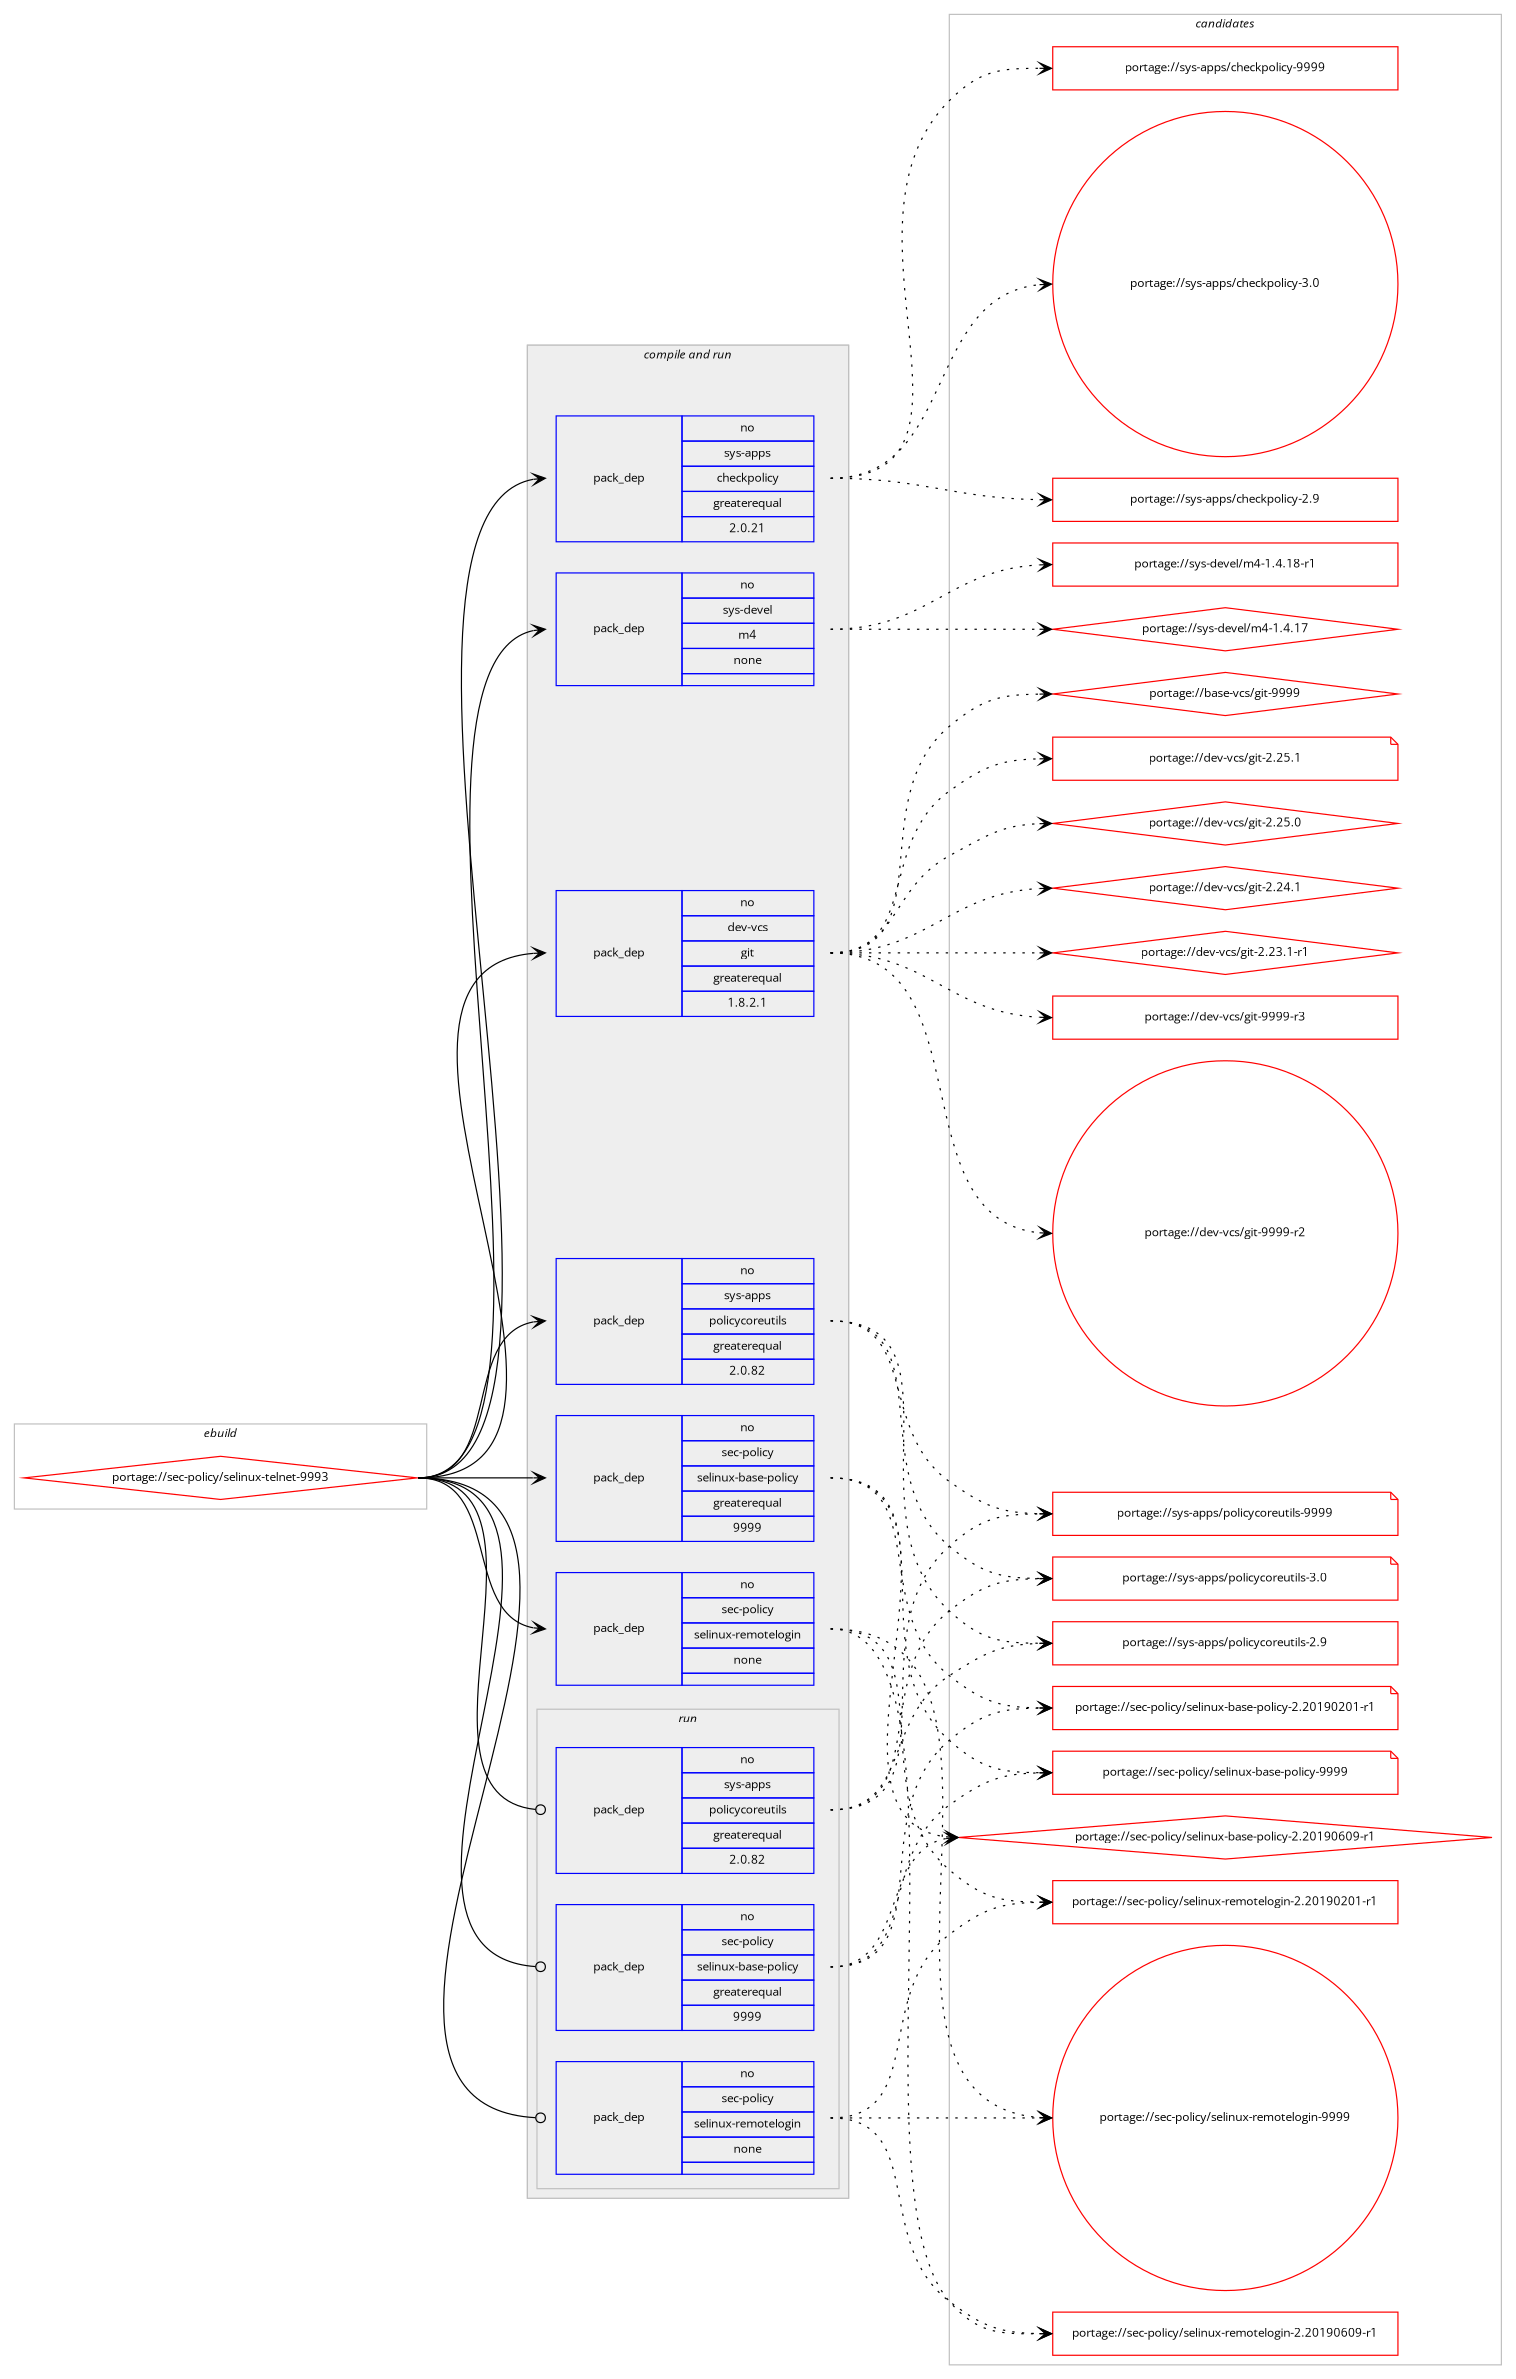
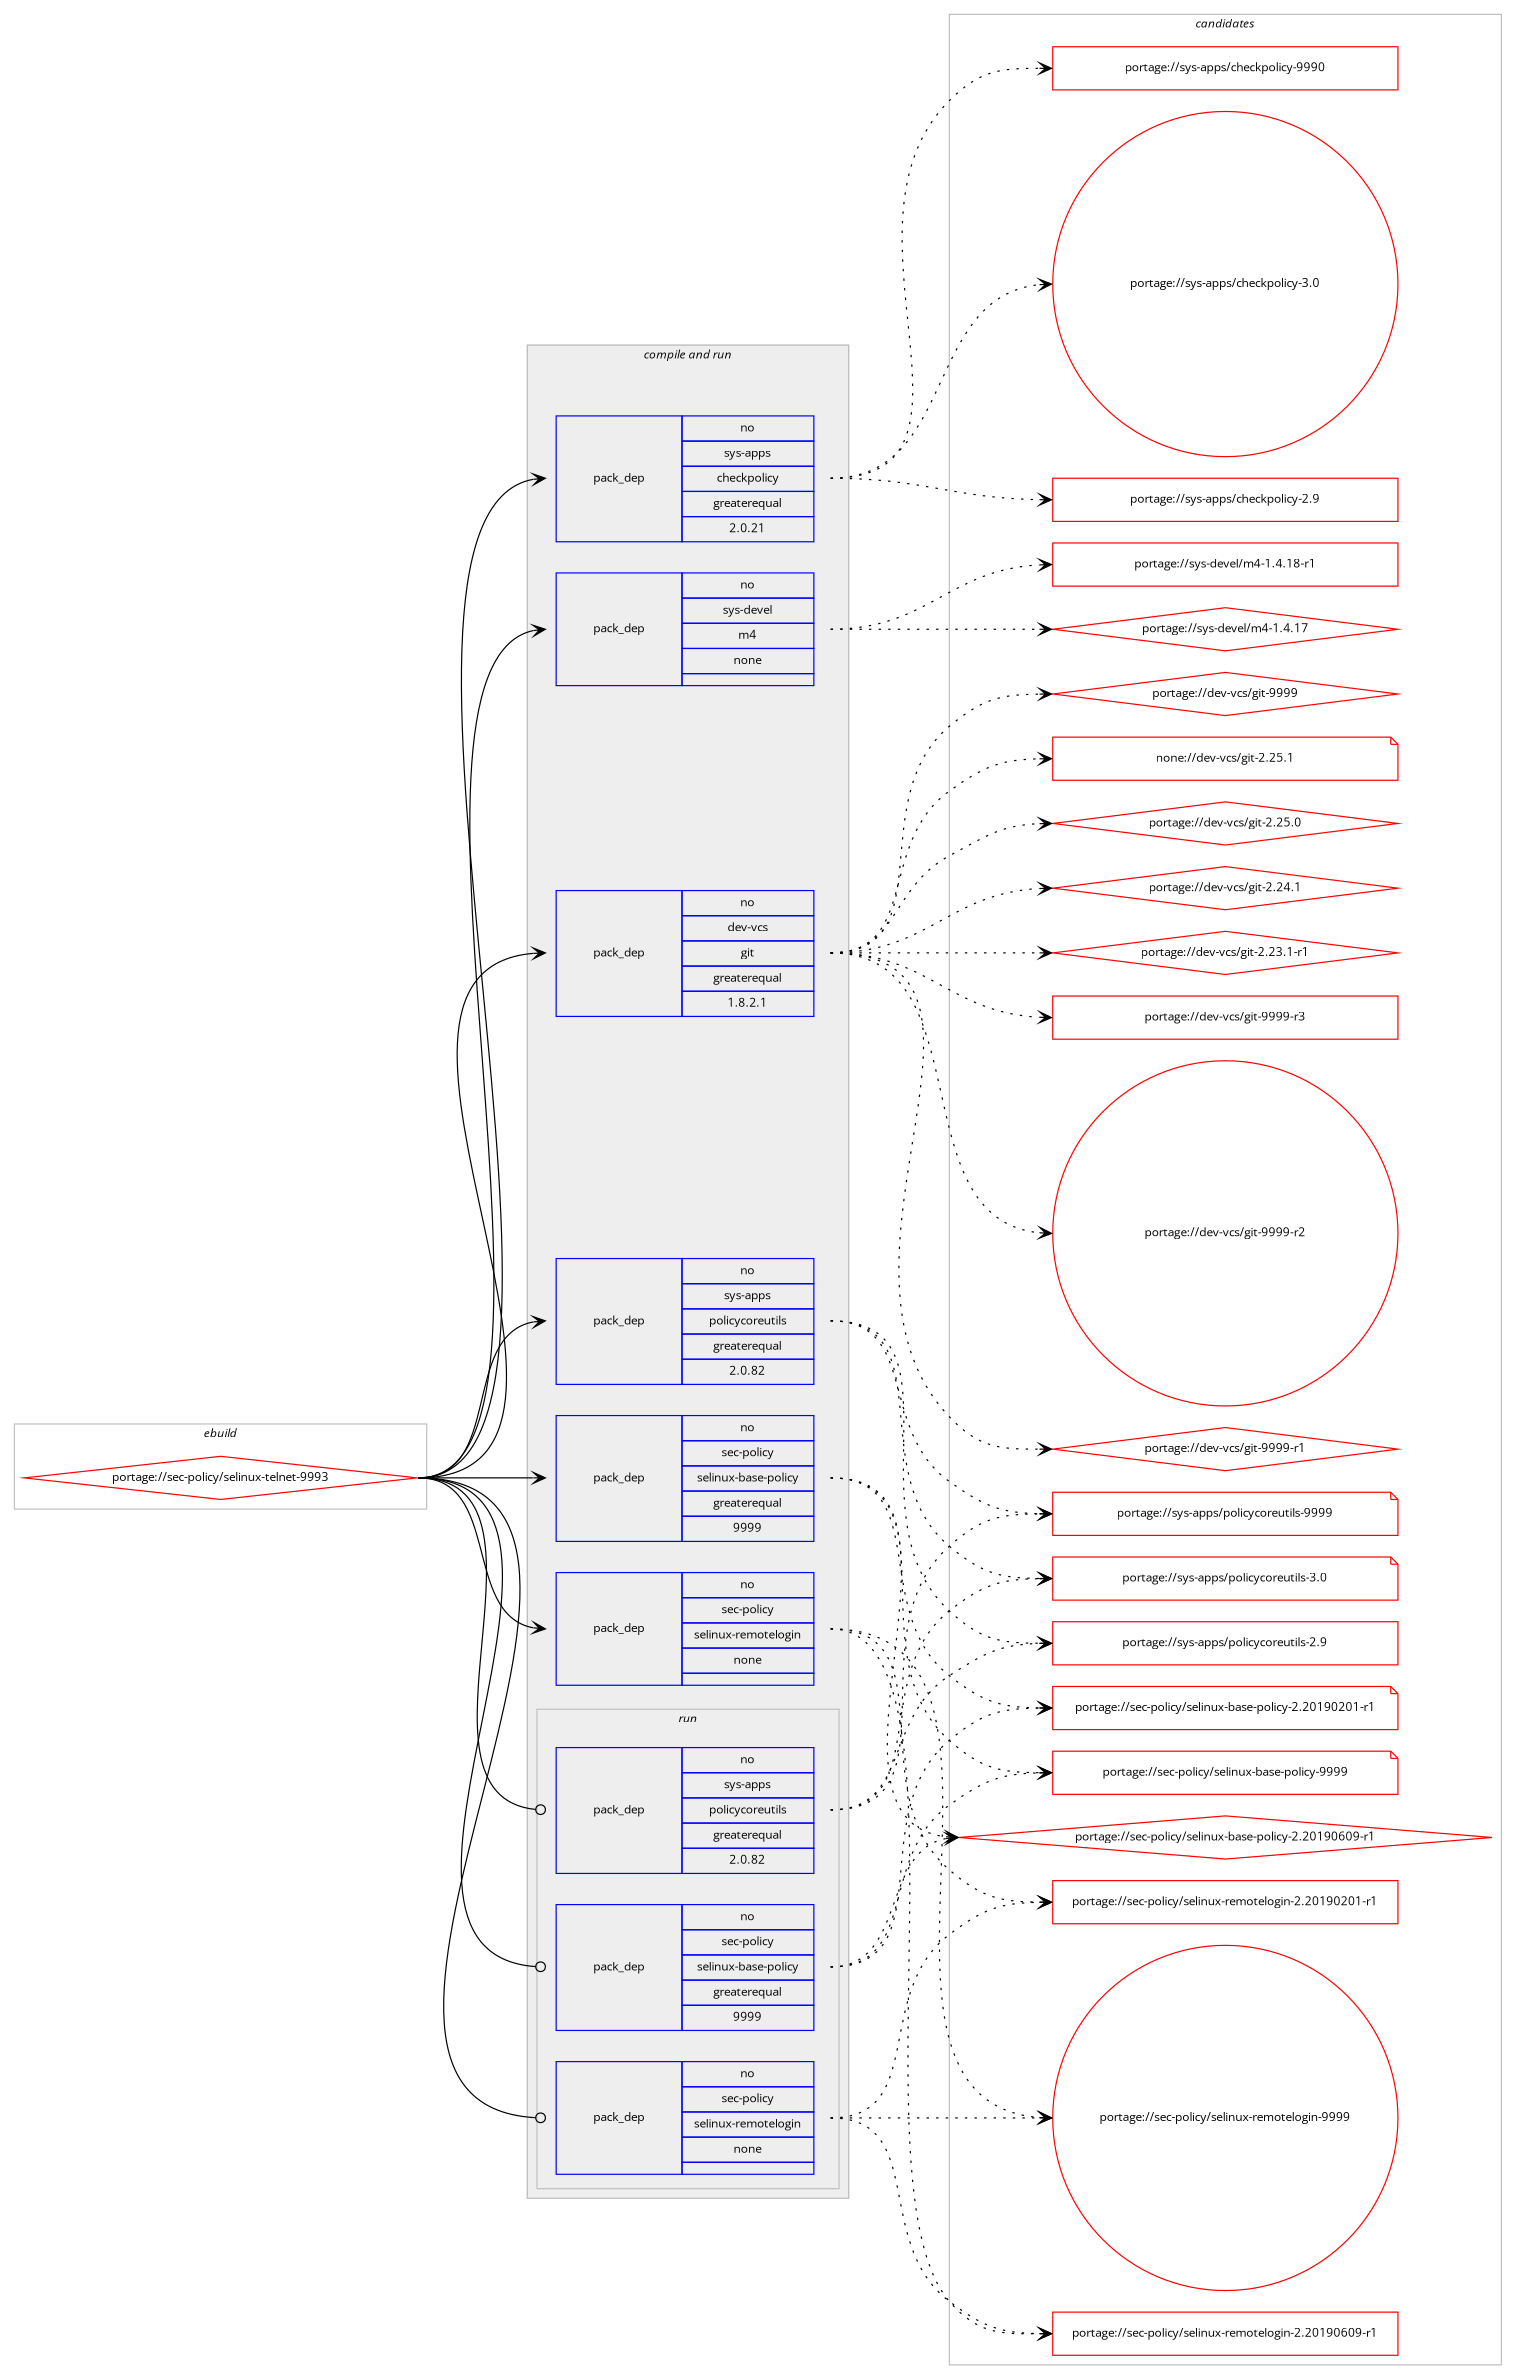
node "portage://sys-apps/checkpolicy-9999": label "portage://sys-apps/checkpolicy-9999" -> "portage://sys-apps/checkpolicy-9990"
node "portage://base-vcs/git-9999": label "portage://base-vcs/git-9999" -> "portage://dev-vcs/git-9999"
node "portage://dev-vcs/git-2.25.1": label "portage://dev-vcs/git-2.25.1" -> "none://dev-vcs/git-2.25.1"
node "portage://dev-vcs/git-9999-r1": added
